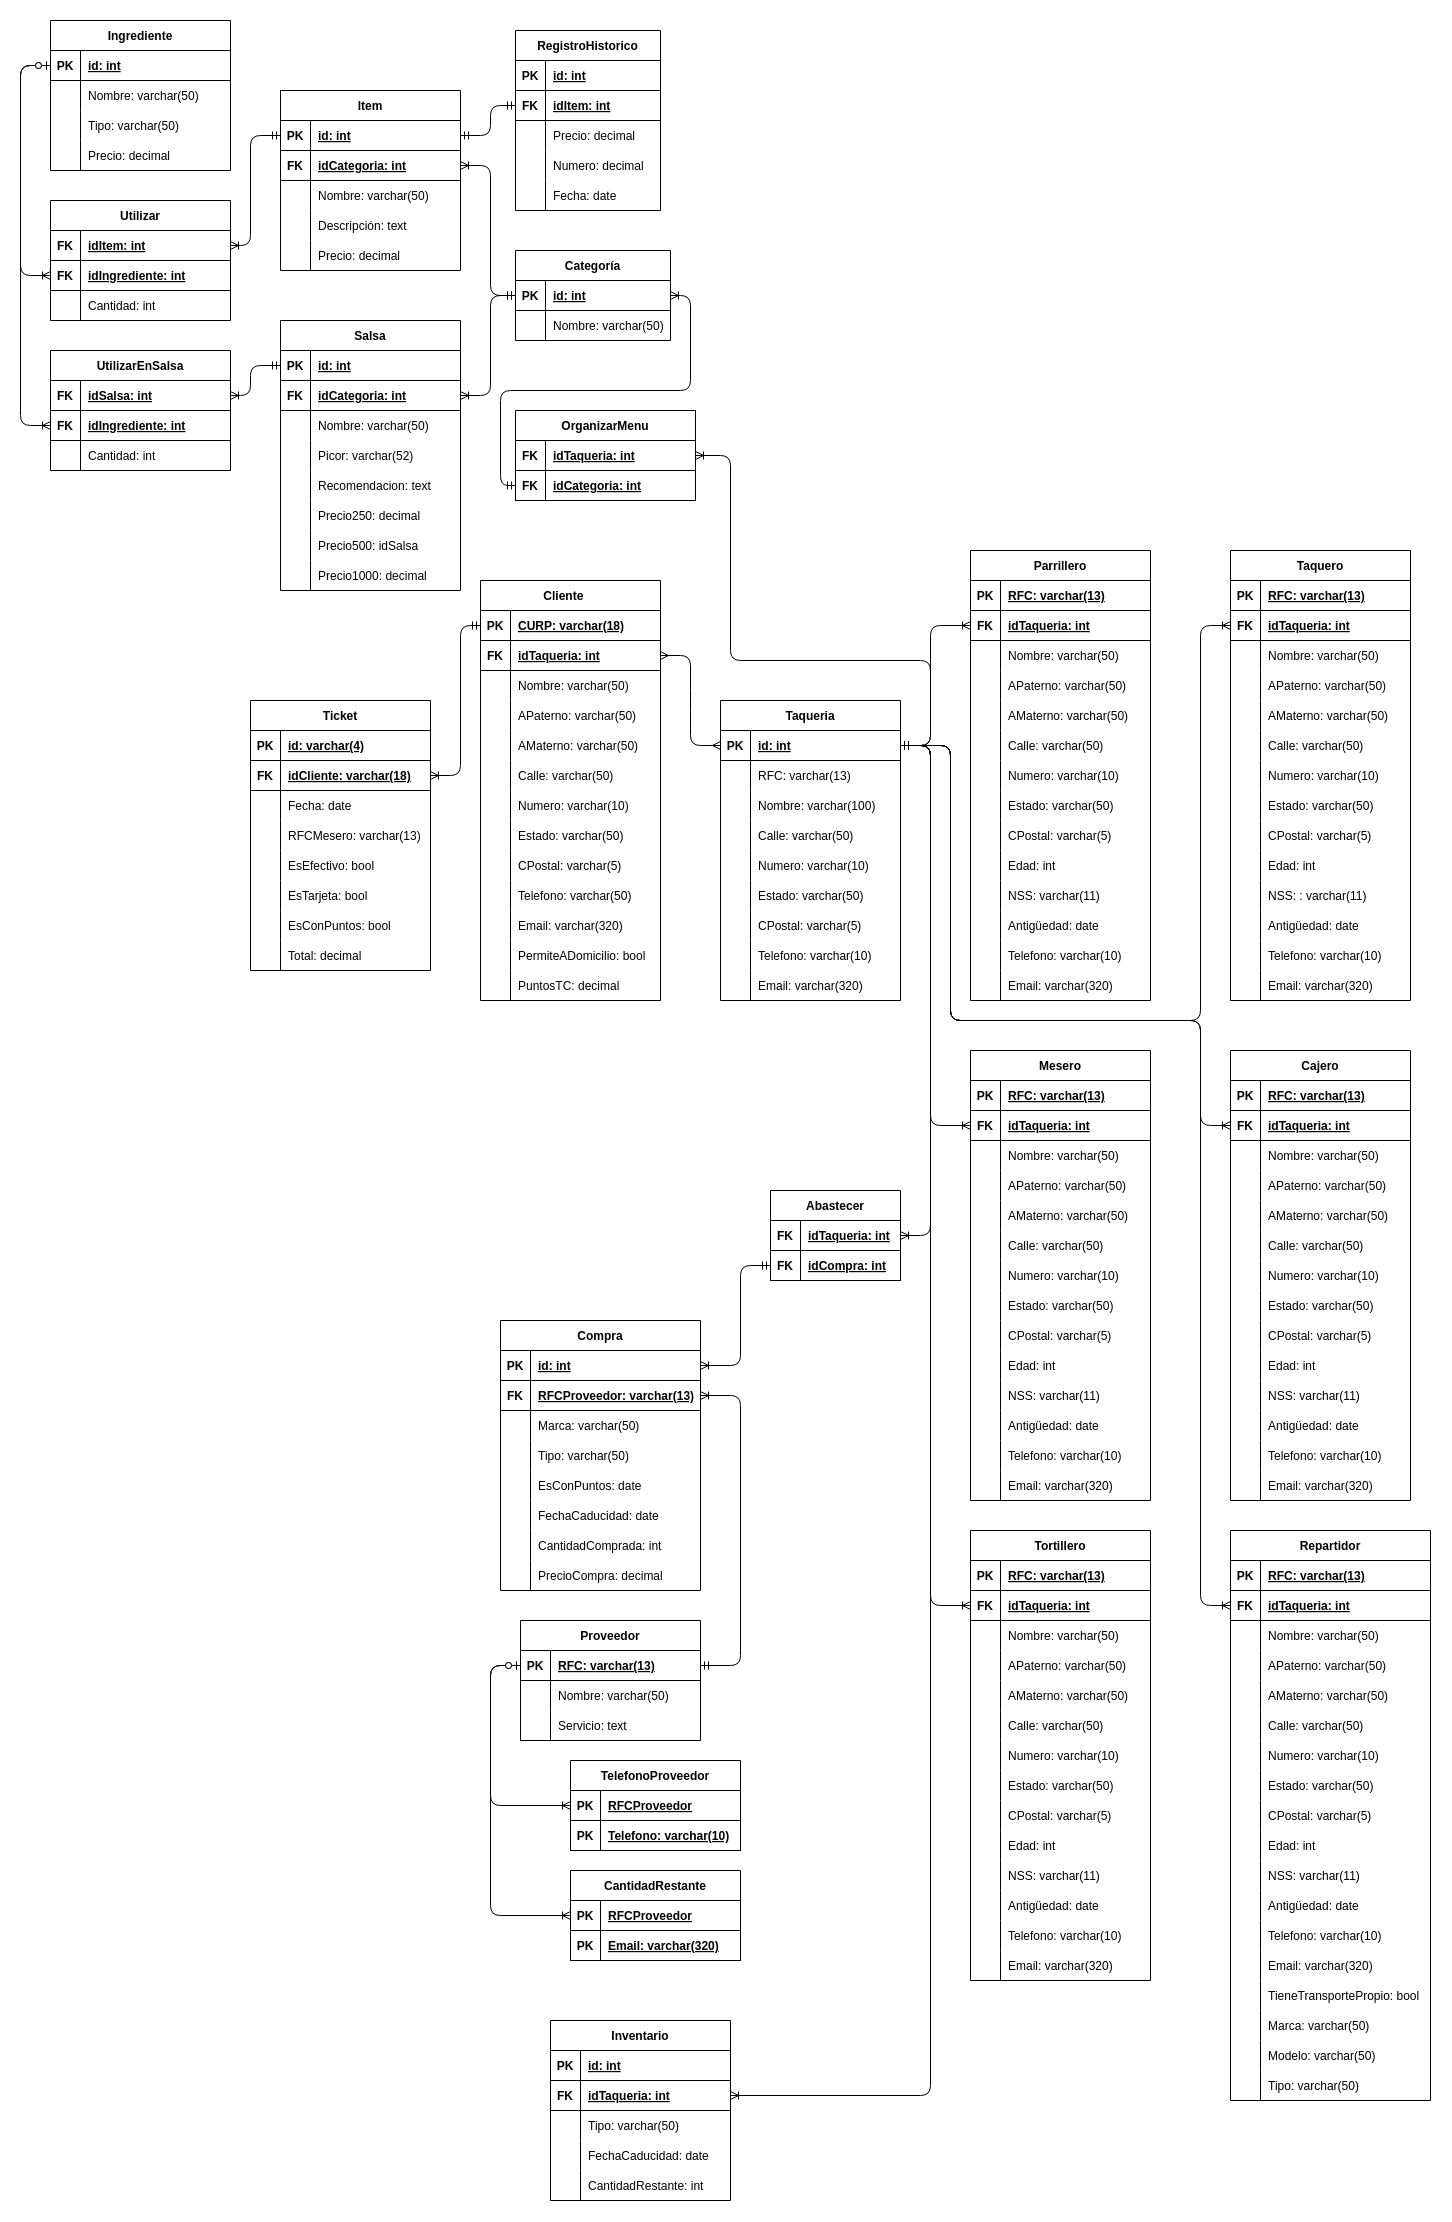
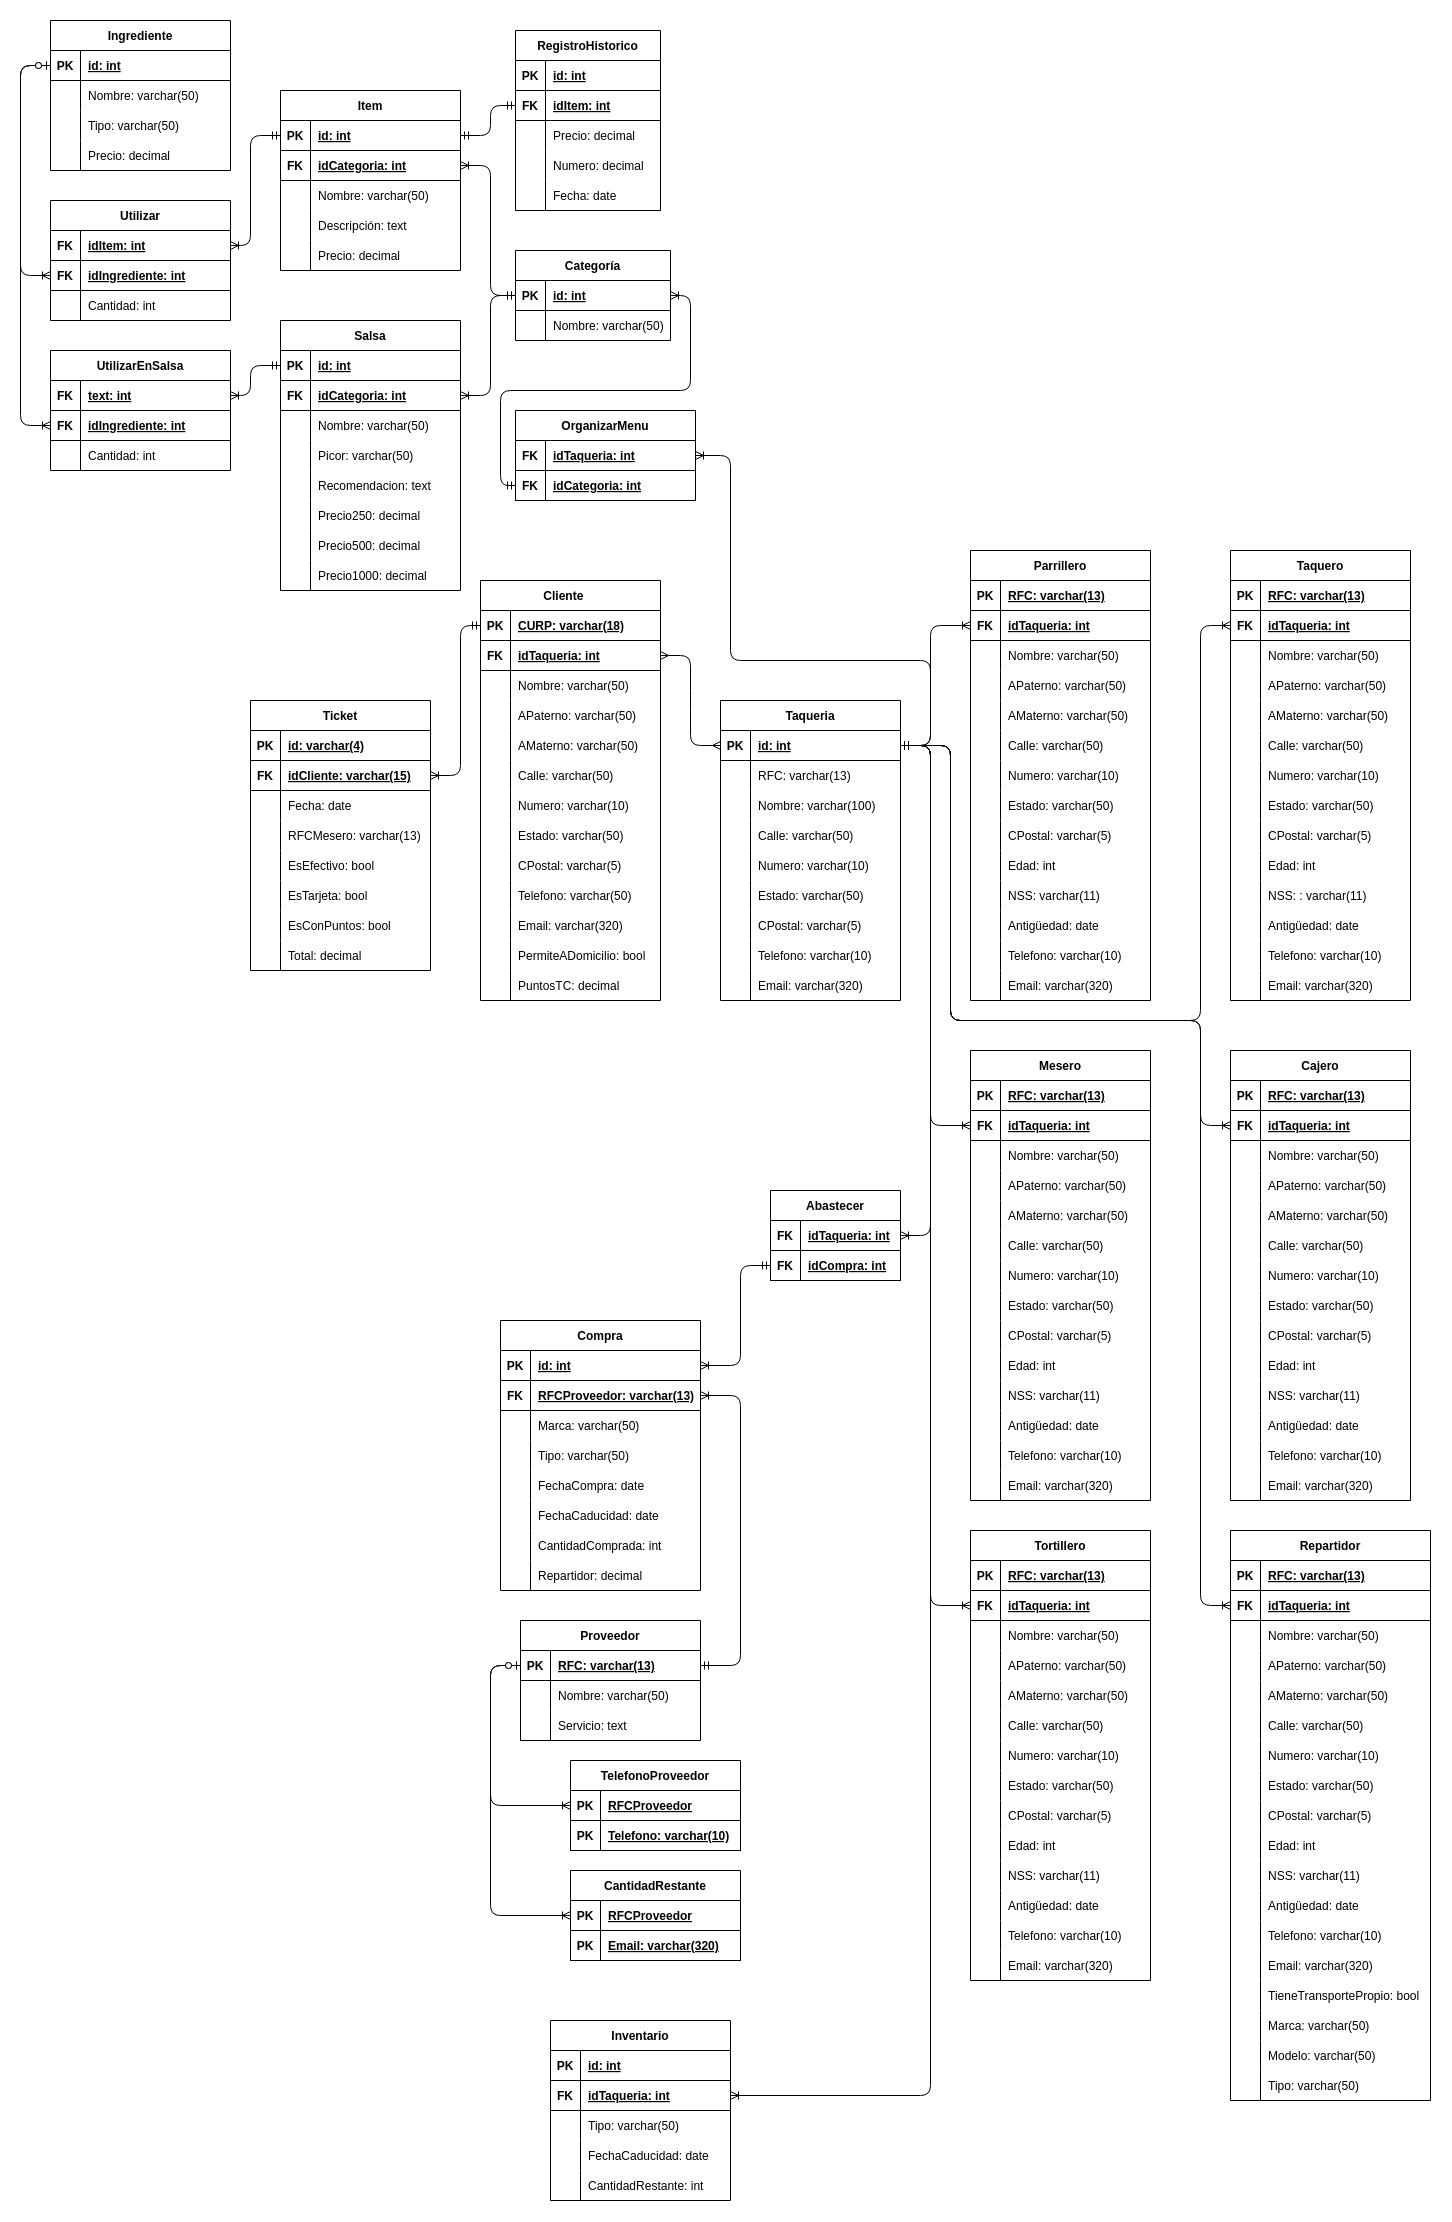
node "idSalsa: int": label "idSalsa: int" -> "text: int"
node "Picor: varchar(52)": label "Picor: varchar(52)" -> "Picor: varchar(50)"
node "Precio500: idSalsa": label "Precio500: idSalsa" -> "Precio500: decimal"
node "idCliente: varchar(18)": label "idCliente: varchar(18)" -> "idCliente: varchar(15)"
node "EsConPuntos: date": label "EsConPuntos: date" -> "FechaCompra: date"
node "PrecioCompra: decimal": label "PrecioCompra: decimal" -> "Repartidor: decimal"
